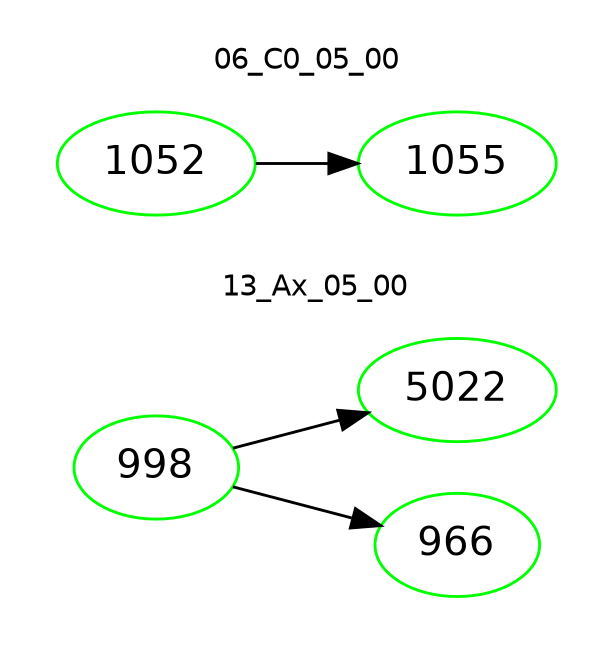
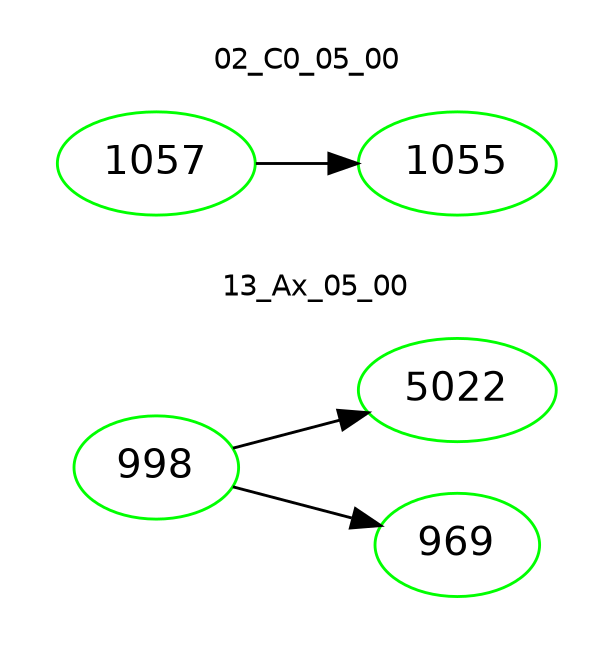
cluster "06_C0_05_00": label "06_C0_05_00" -> "02_C0_05_00"
node "1052": label "1052" -> "1057"
node "966": label "966" -> "969"
